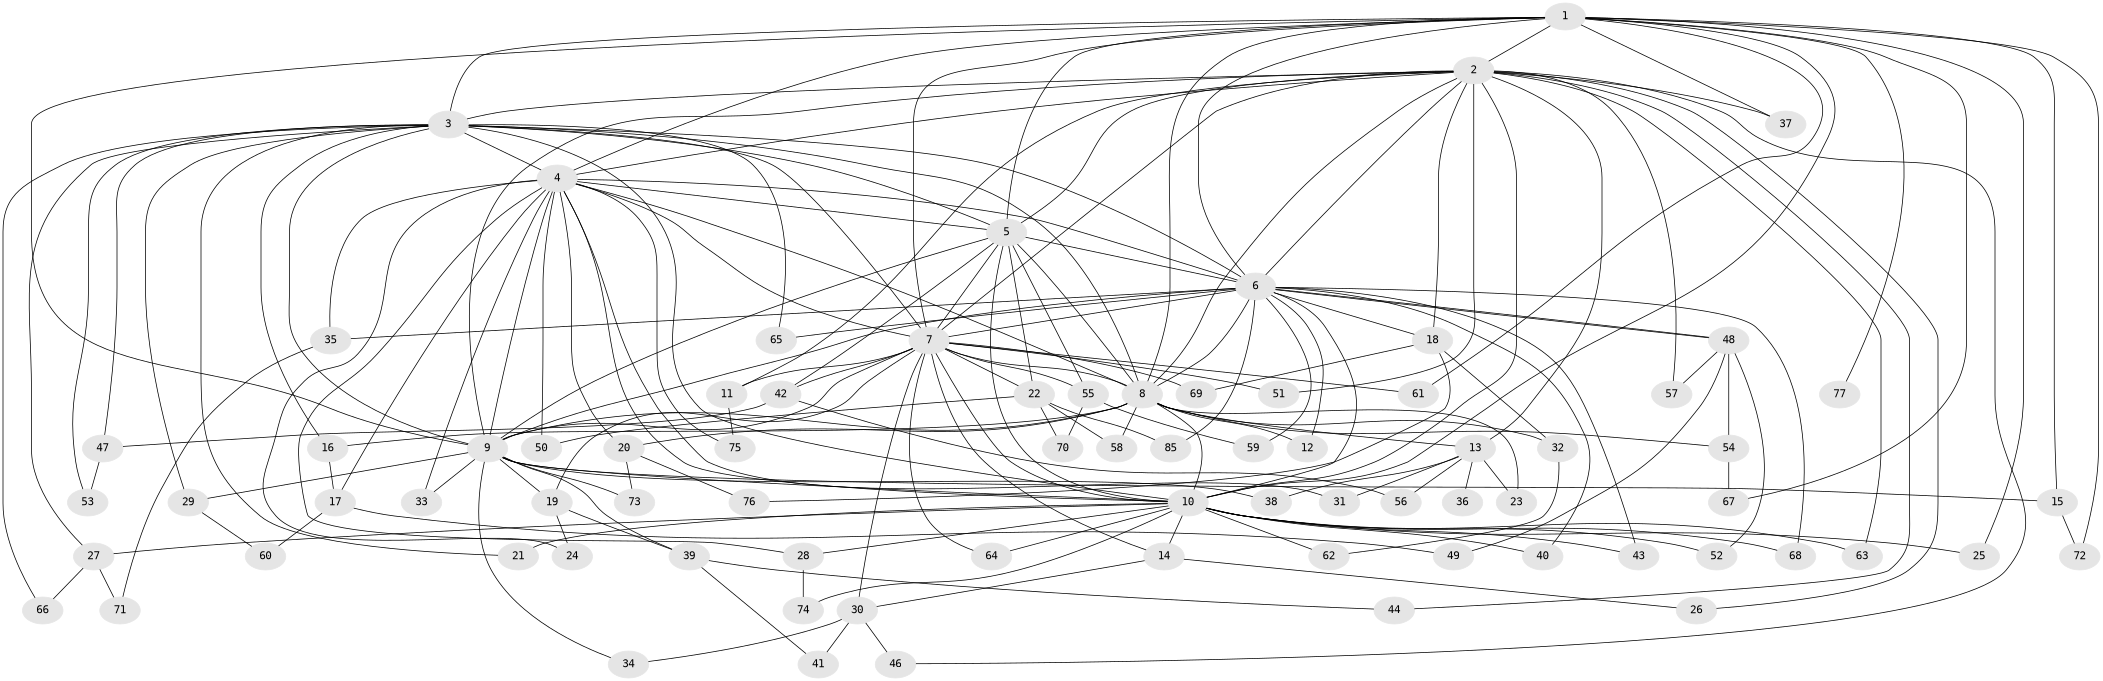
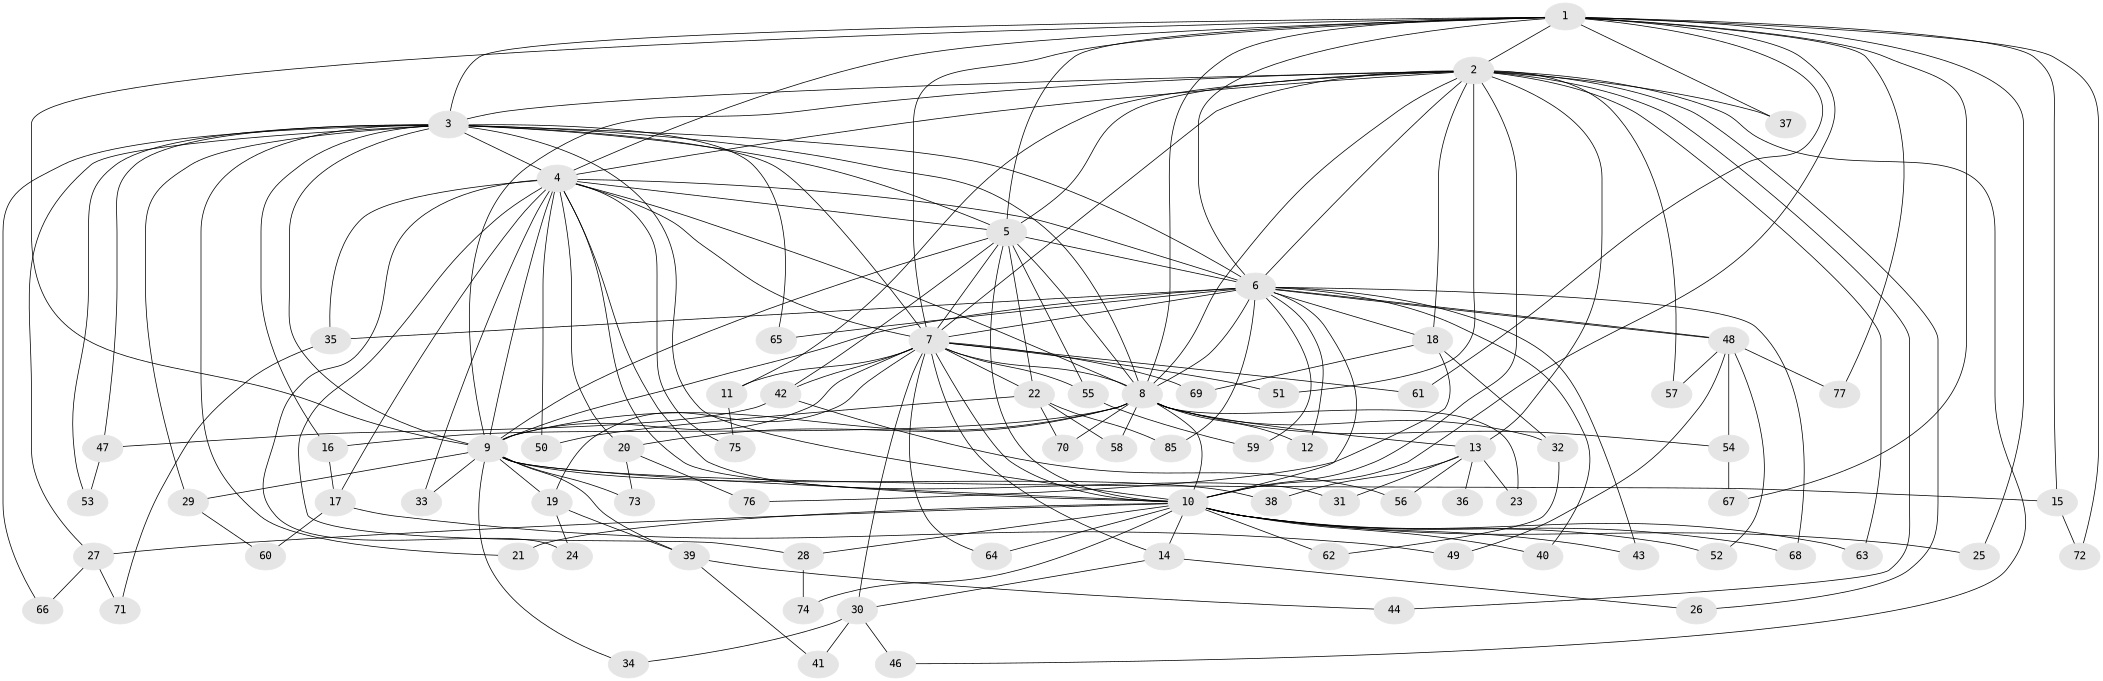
edge "48" -- "77": added
edge "55" -- "70": now "8" -- "70"
